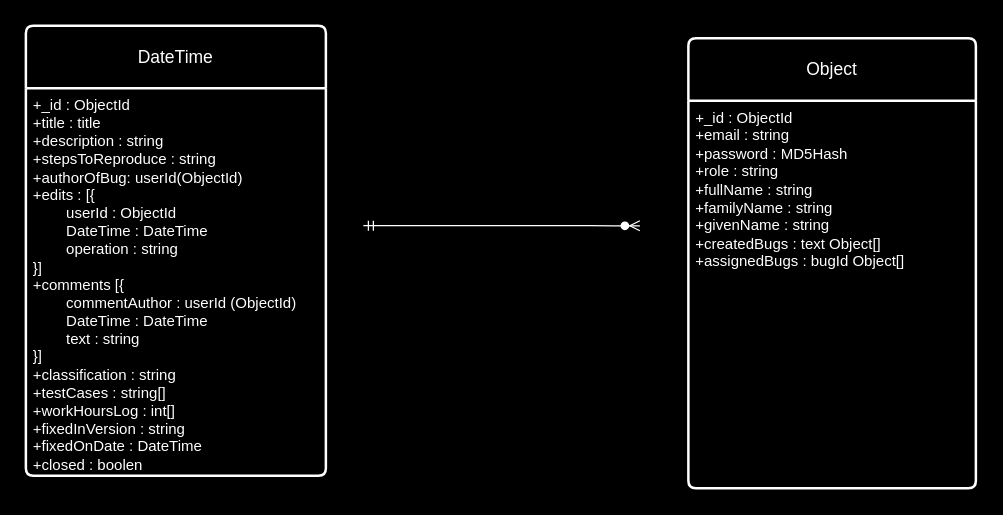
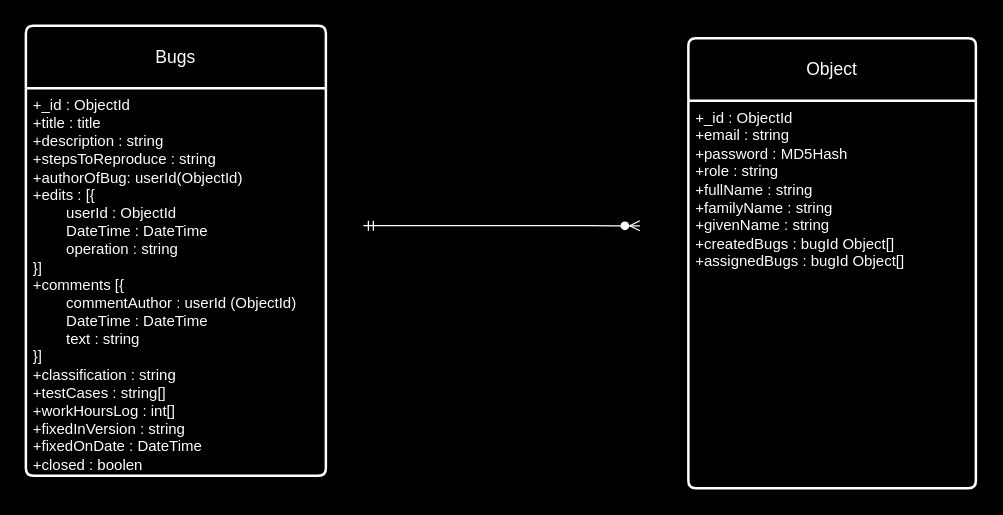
node "DateTime": label "DateTime" -> "Bugs"
node "+_id : ObjectId +email : string +password : MD5Hash +role : string +fullName : string +familyName : string +givenName : string +createdBugs : text Object[] +assignedBugs : bugId Object[]": label "+_id : ObjectId +email : string +password : MD5Hash +role : string +fullName : string +familyName : string +givenName : string +createdBugs : text Object[] +assignedBugs : bugId Object[]" -> "+_id : ObjectId +email : string +password : MD5Hash +role : string +fullName : string +familyName : string +givenName : string +createdBugs : bugId Object[] +assignedBugs : bugId Object[]"
